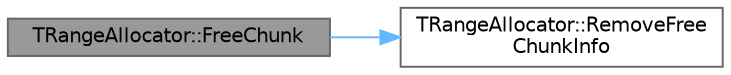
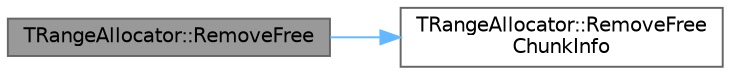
node "TRangeAllocator::FreeChunk": label "TRangeAllocator::FreeChunk" -> "TRangeAllocator::RemoveFree"
